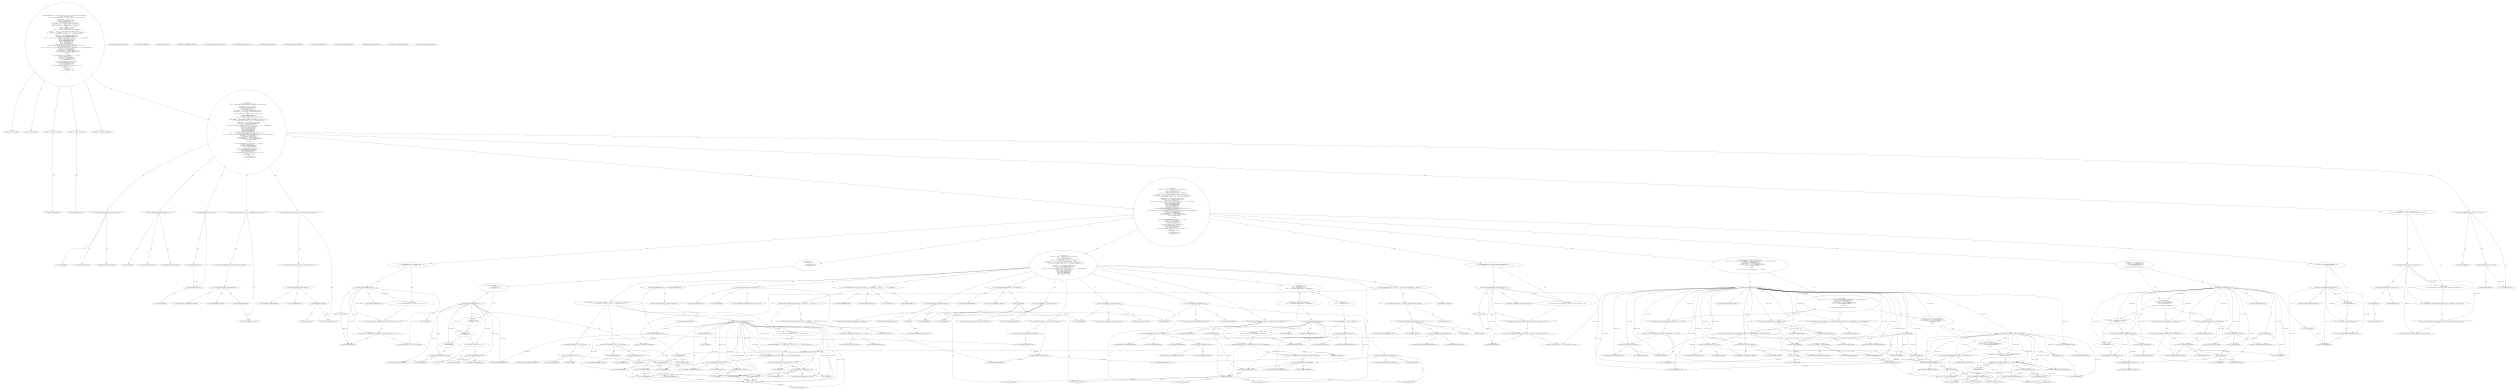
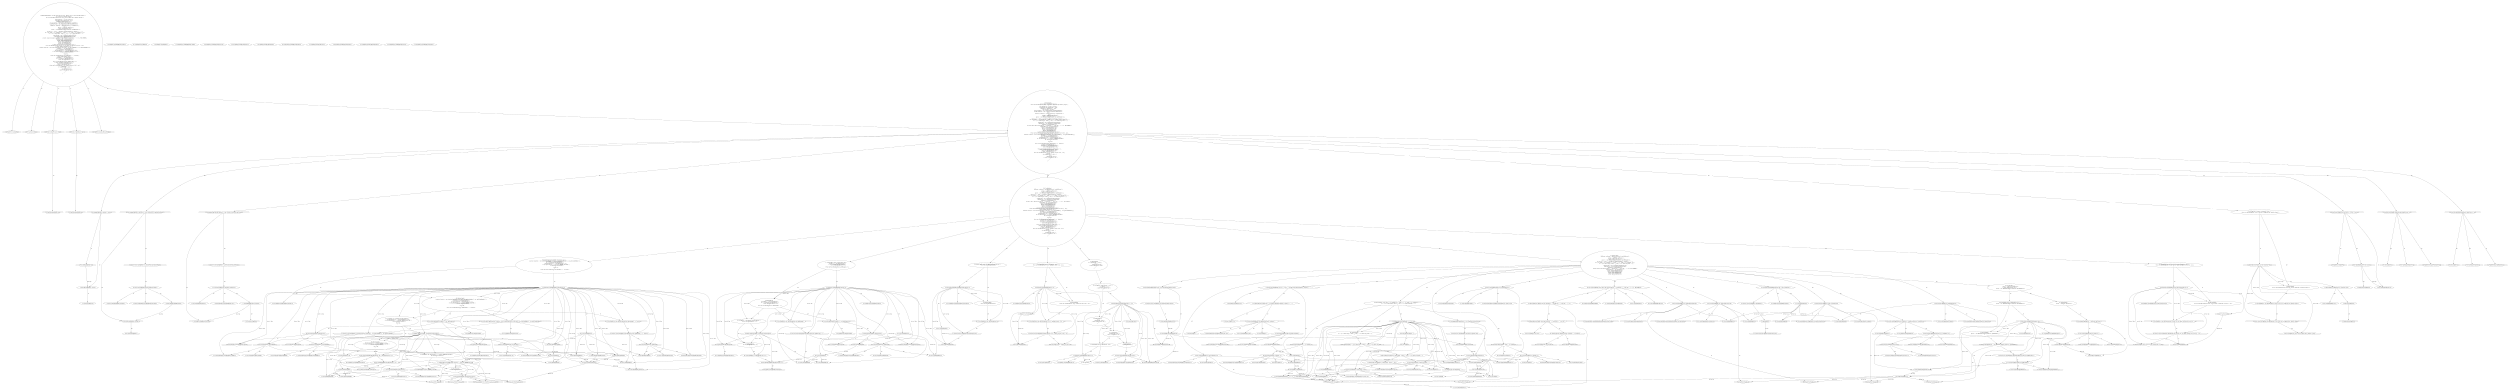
node "10:CtThisAccessImpl@this": added
